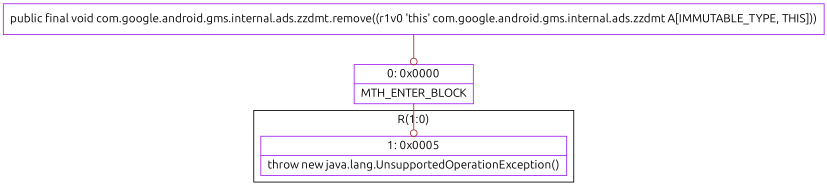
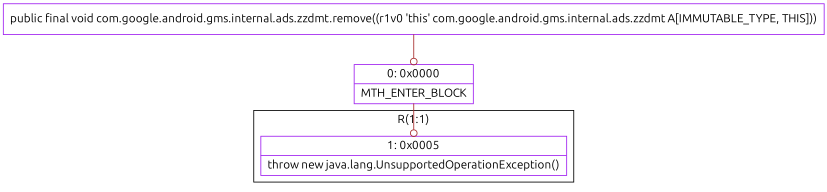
cluster "R(1:0)": label "R(1:0)" -> "R(1:1)"
